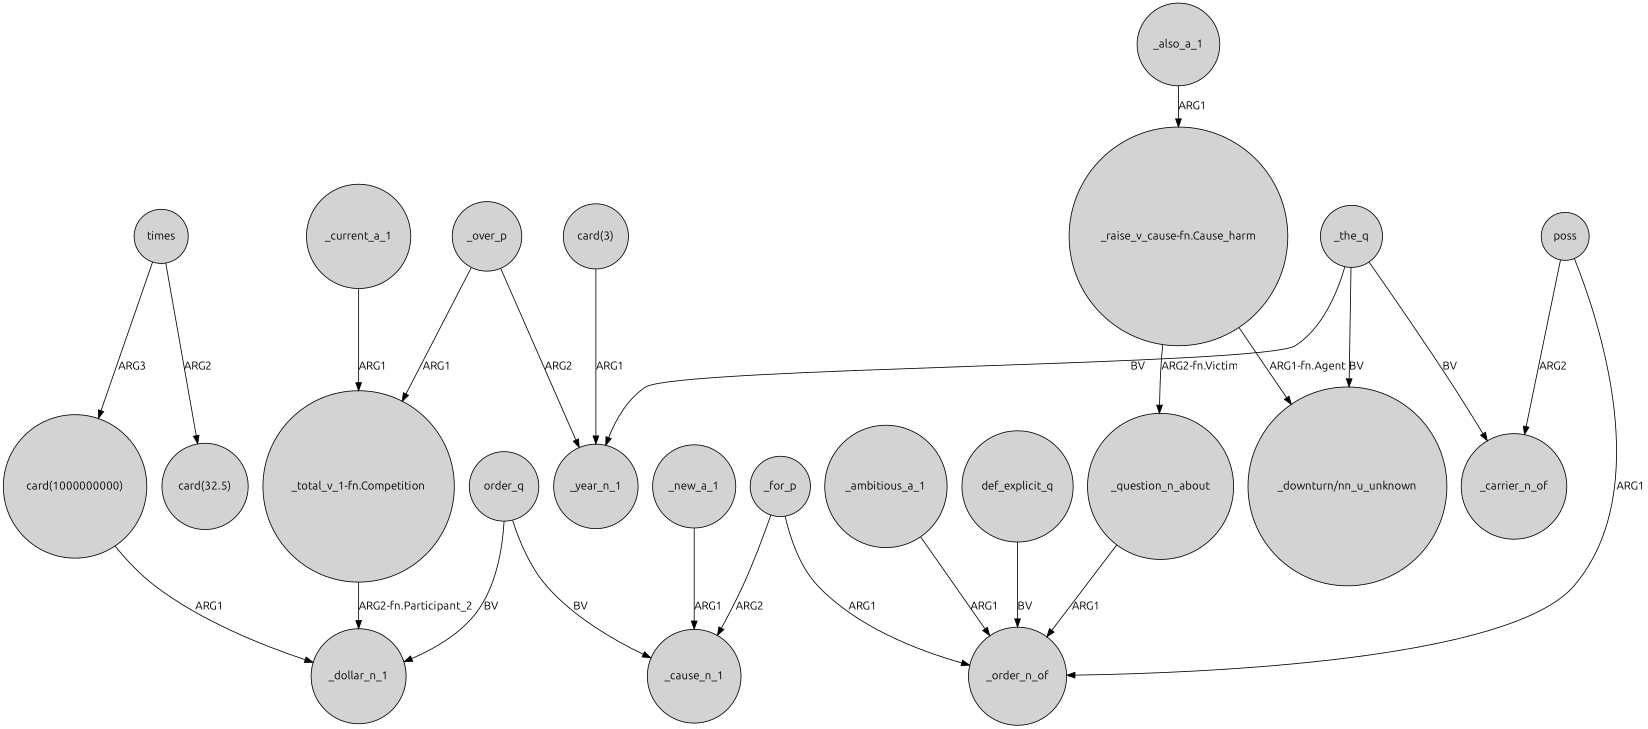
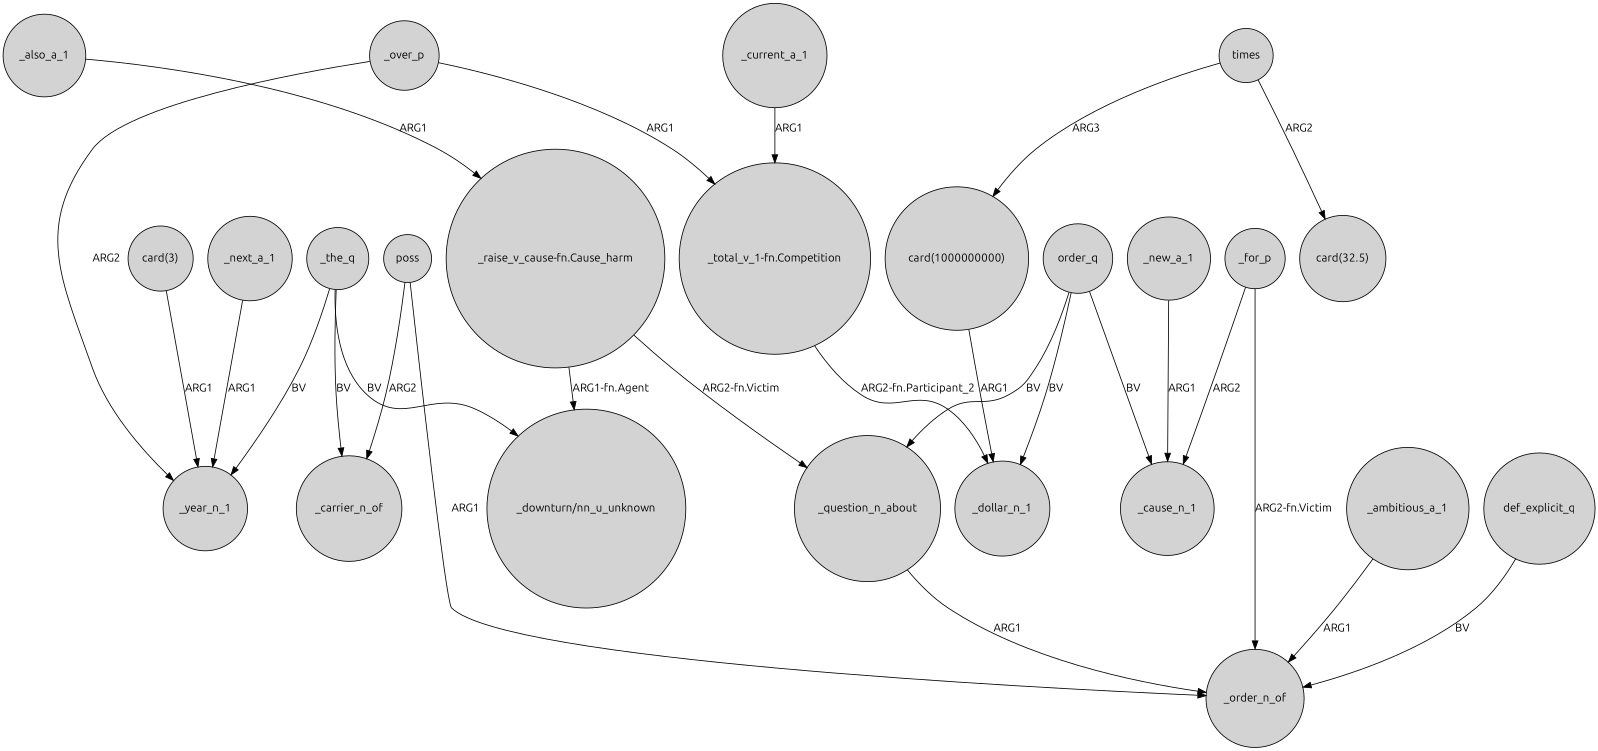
node "_next_a_1": added
edge "order_q" -> "_question_n_about": added, label "BV"
edge "_for_p" -> "_order_n_of": label "ARG1" -> "ARG2-fn.Victim"
